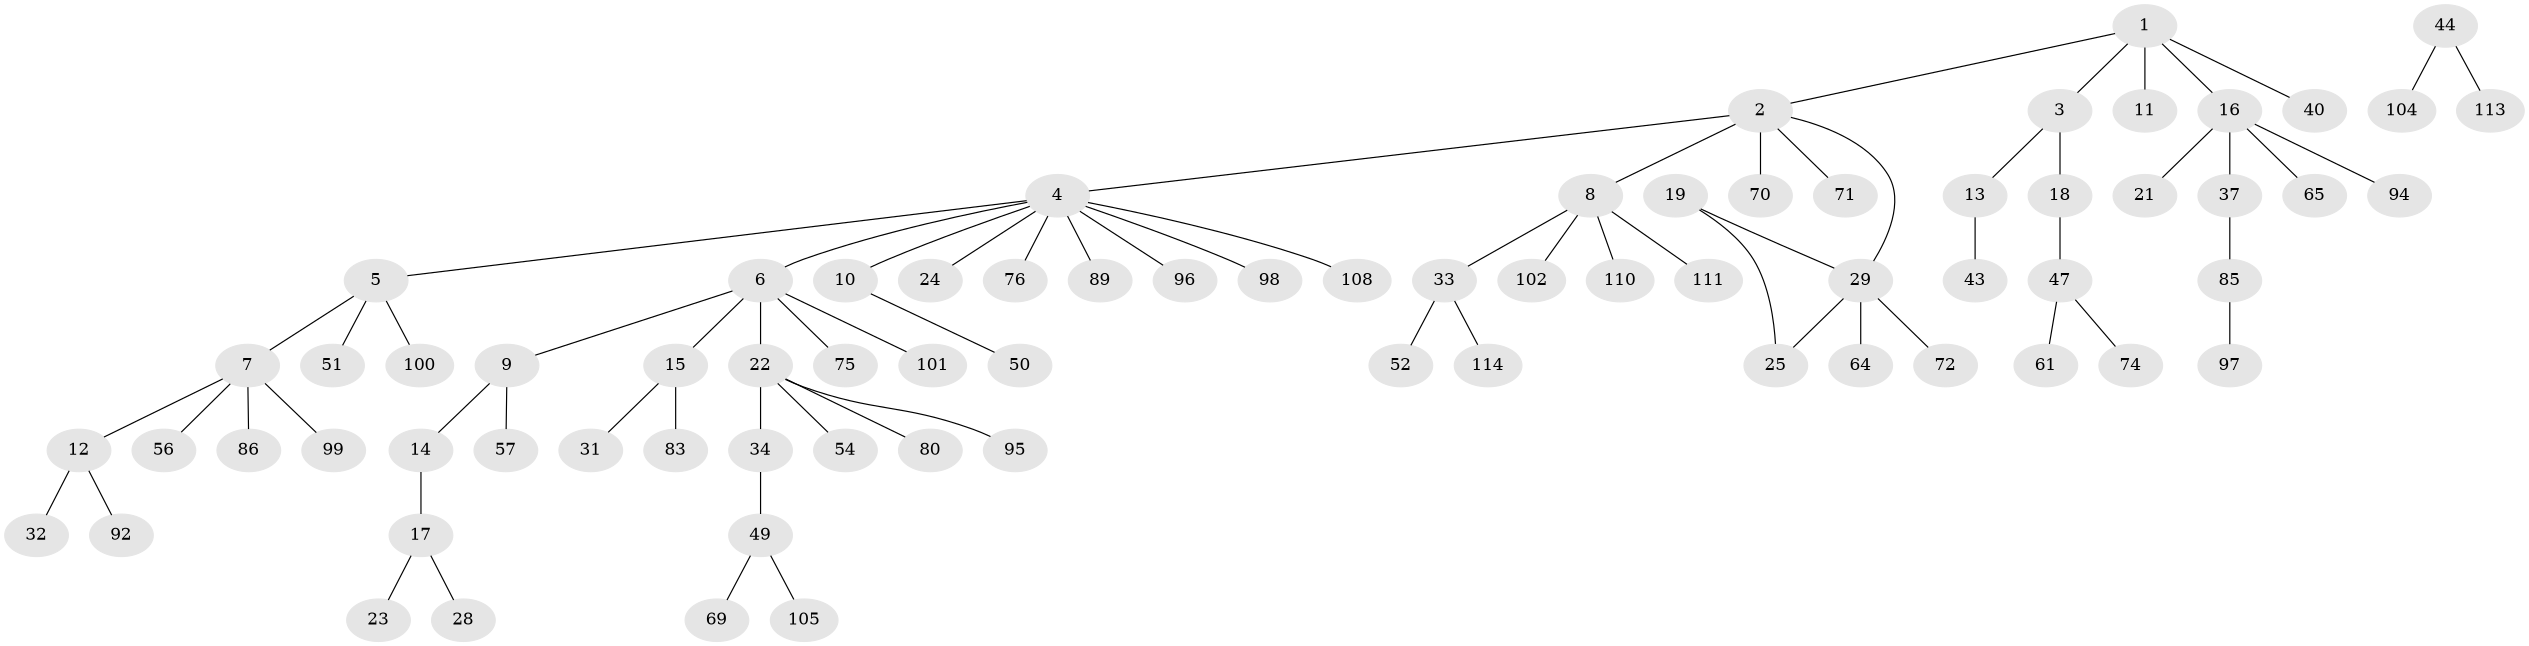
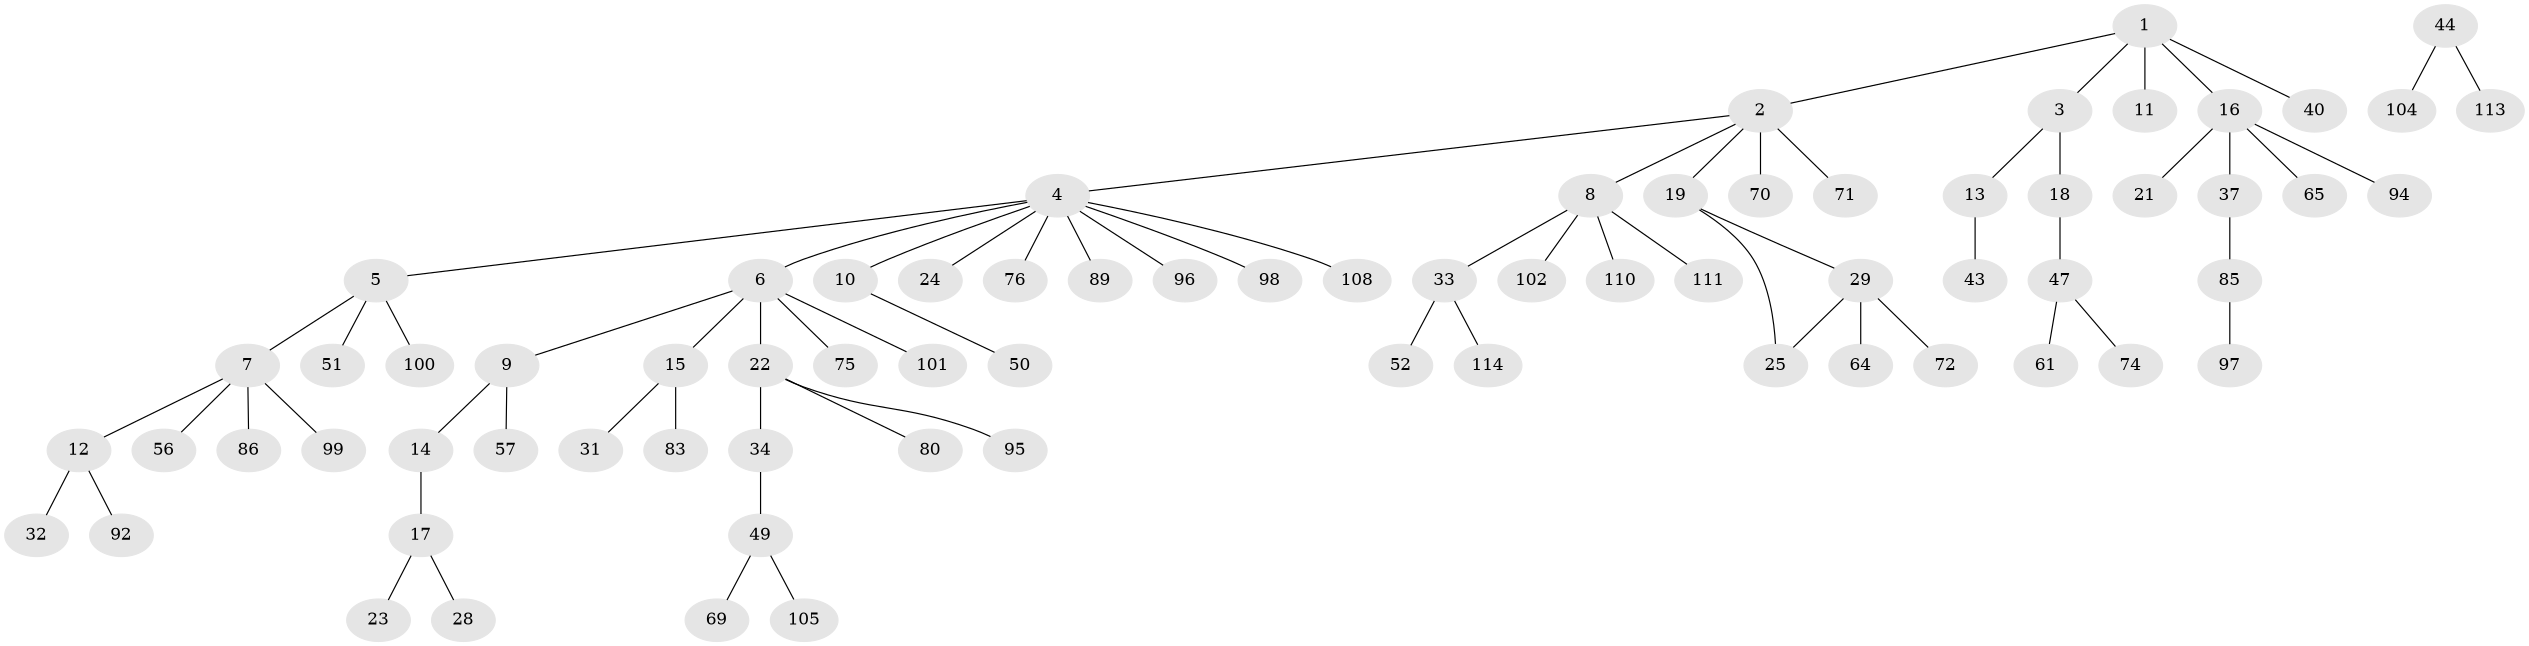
edge "2" -- "29": now "2" -- "19"
node "54": removed
